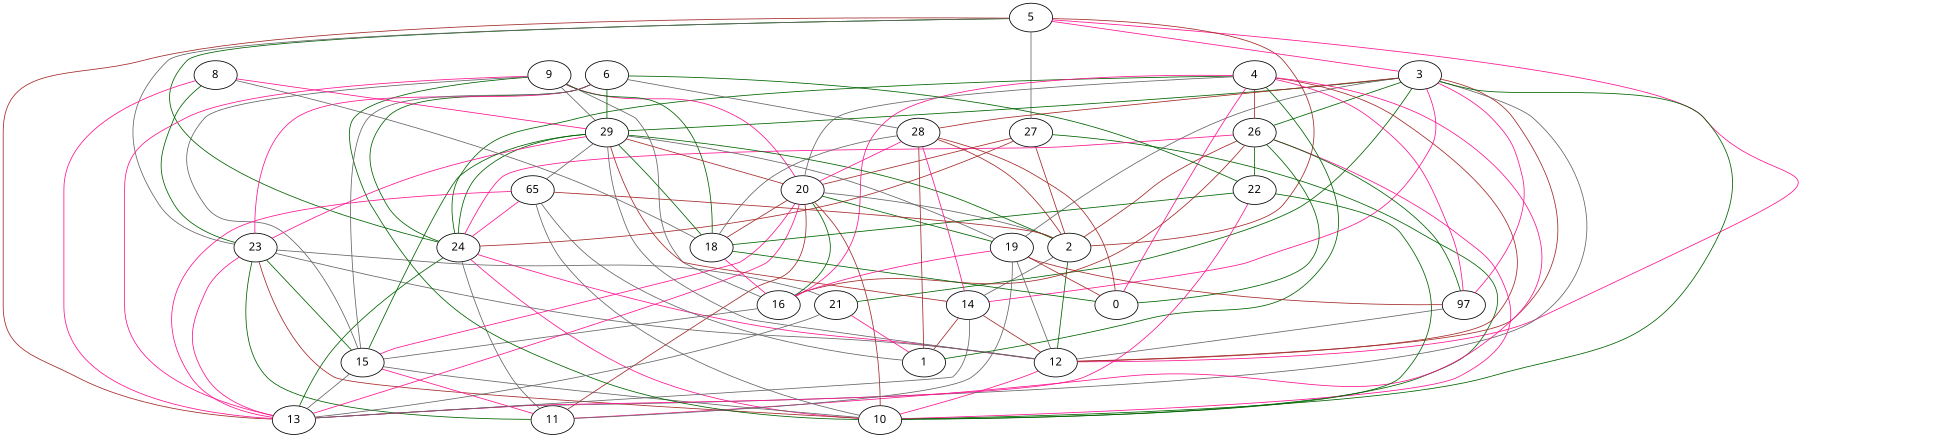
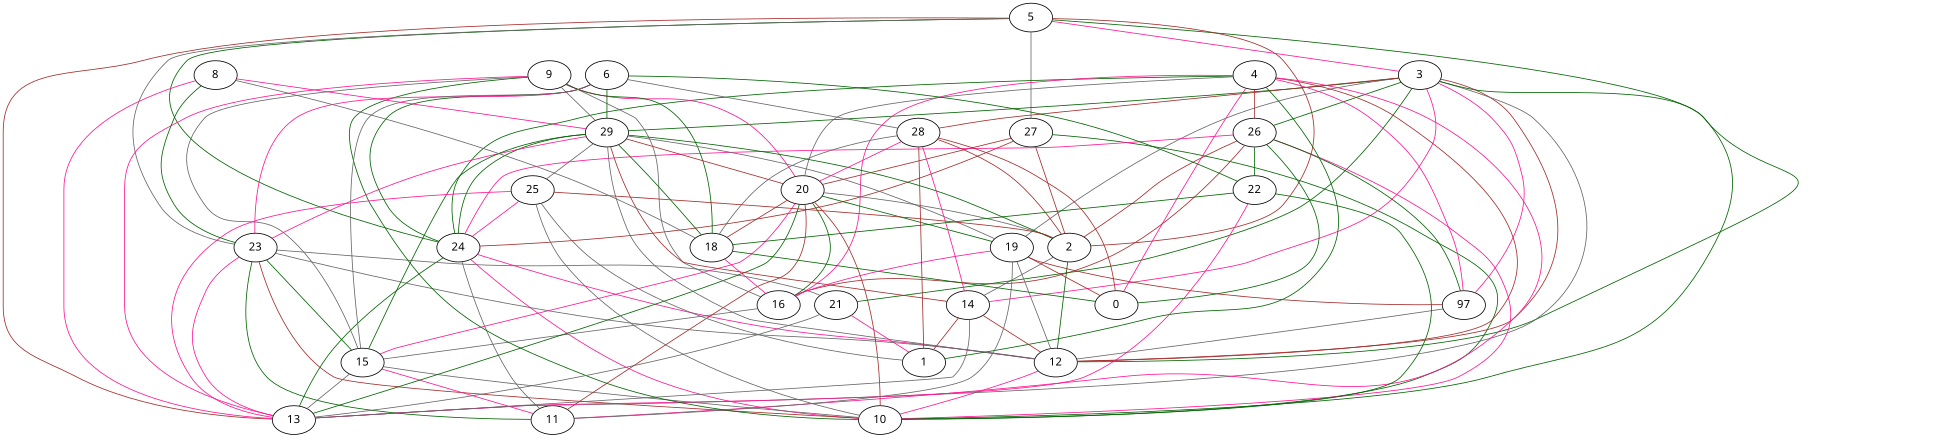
edge "5" -- "12": color deeppink -> darkgreen
node "65": label "65" -> "25"
edge "20" -- "13": color deeppink -> darkgreen
